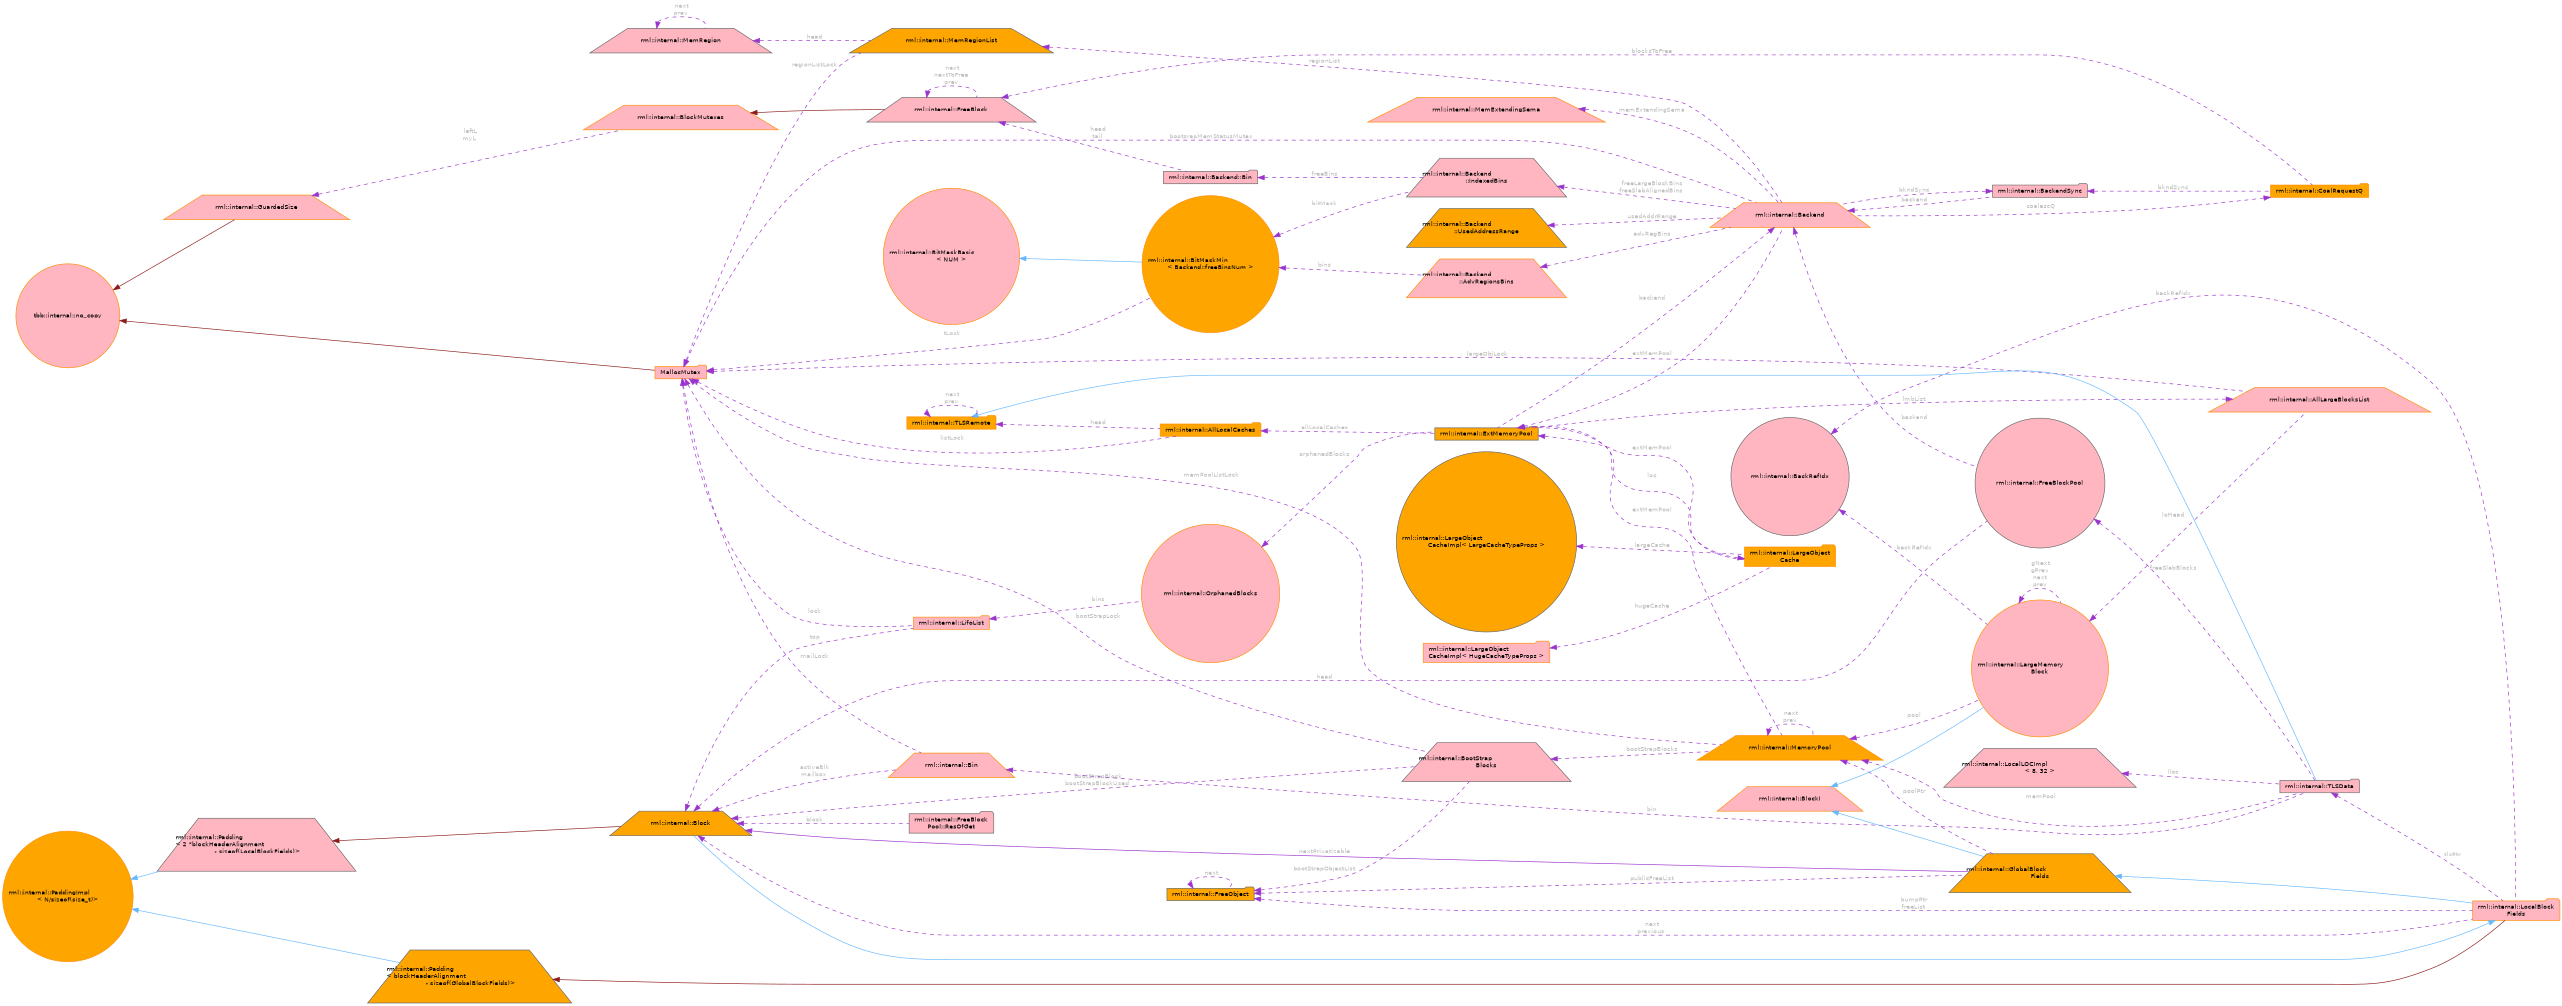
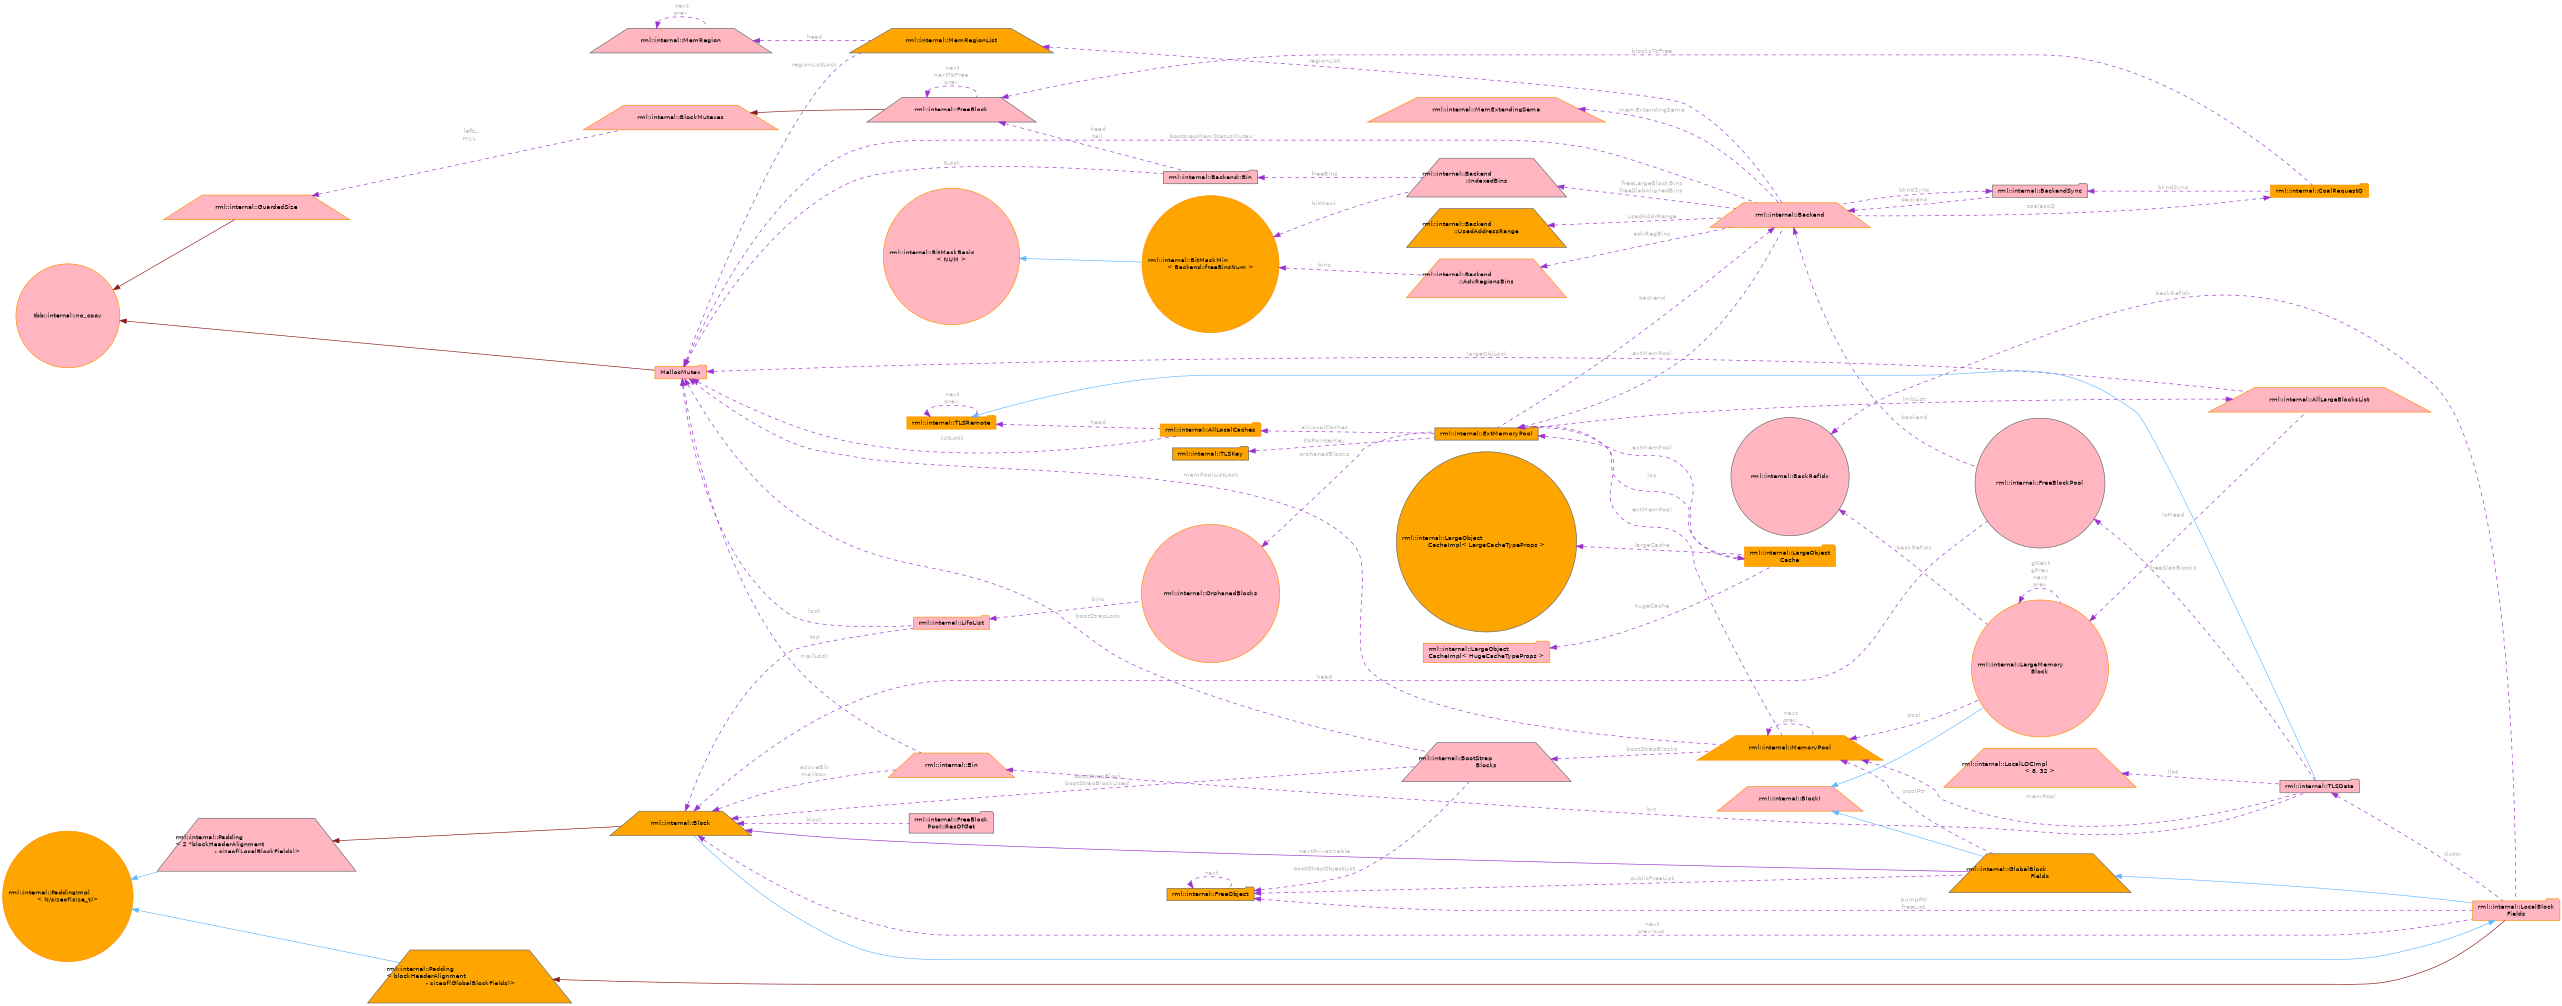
edge "rml::internal::BitMaskMin < Backend::freeBinsNum >" -> "MallocMutex": now "rml::internal::Backend::Bin" -> "MallocMutex"
node "rml::internal::TLSKey": added
node "rml::internal::LocalLOCImpl < 8, 32 >": color gray40 -> darkorange
